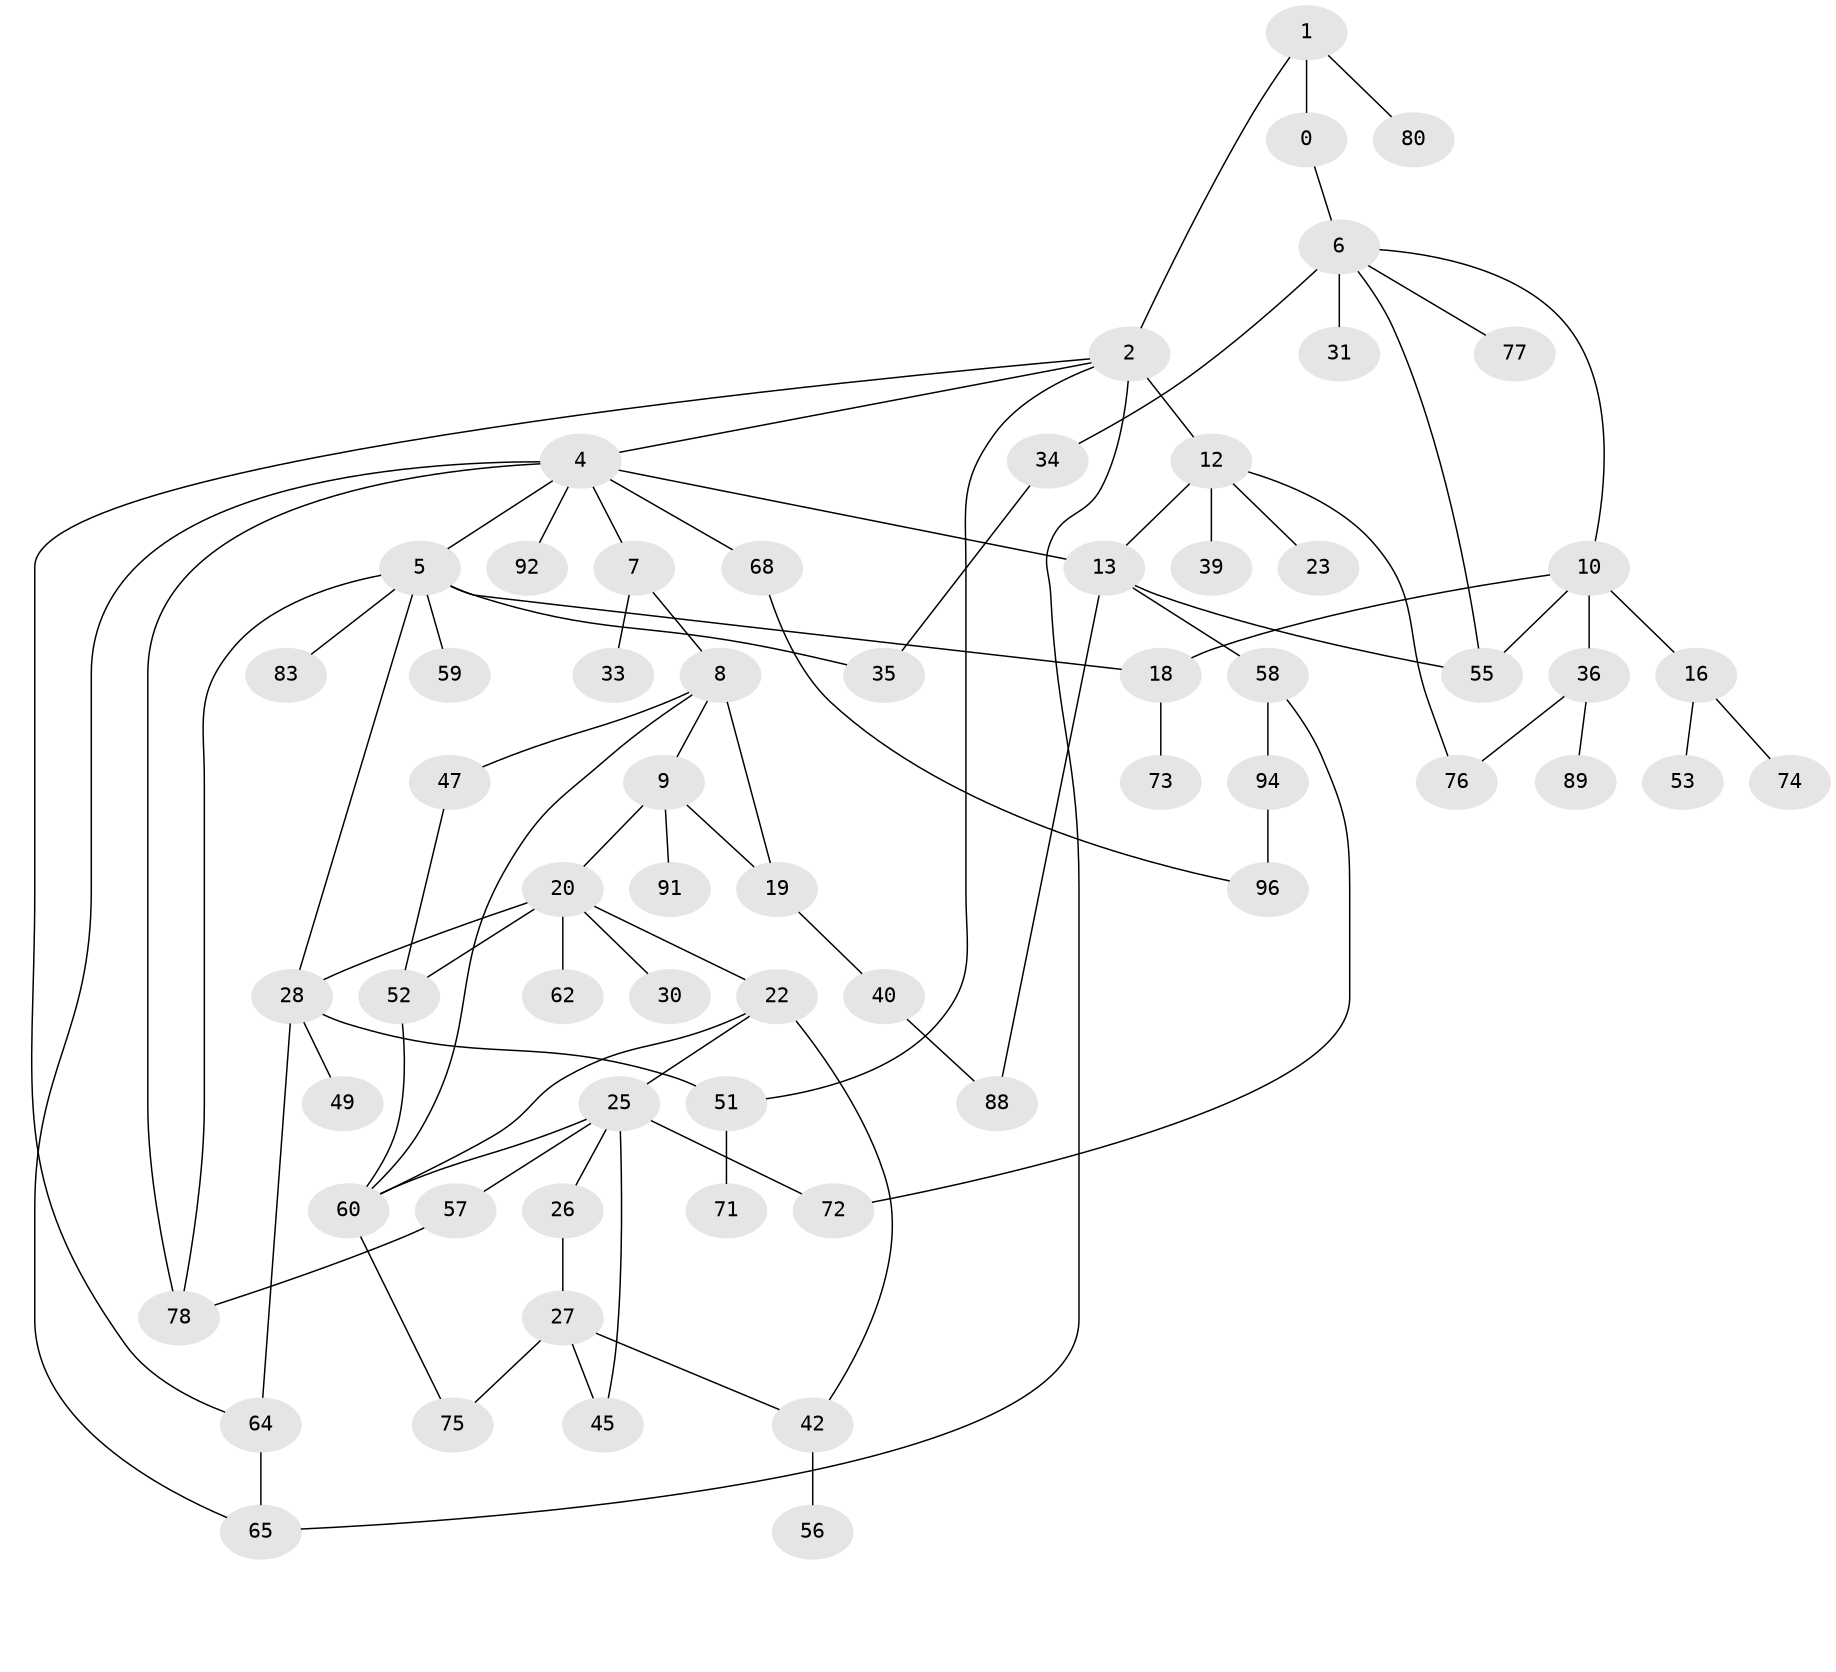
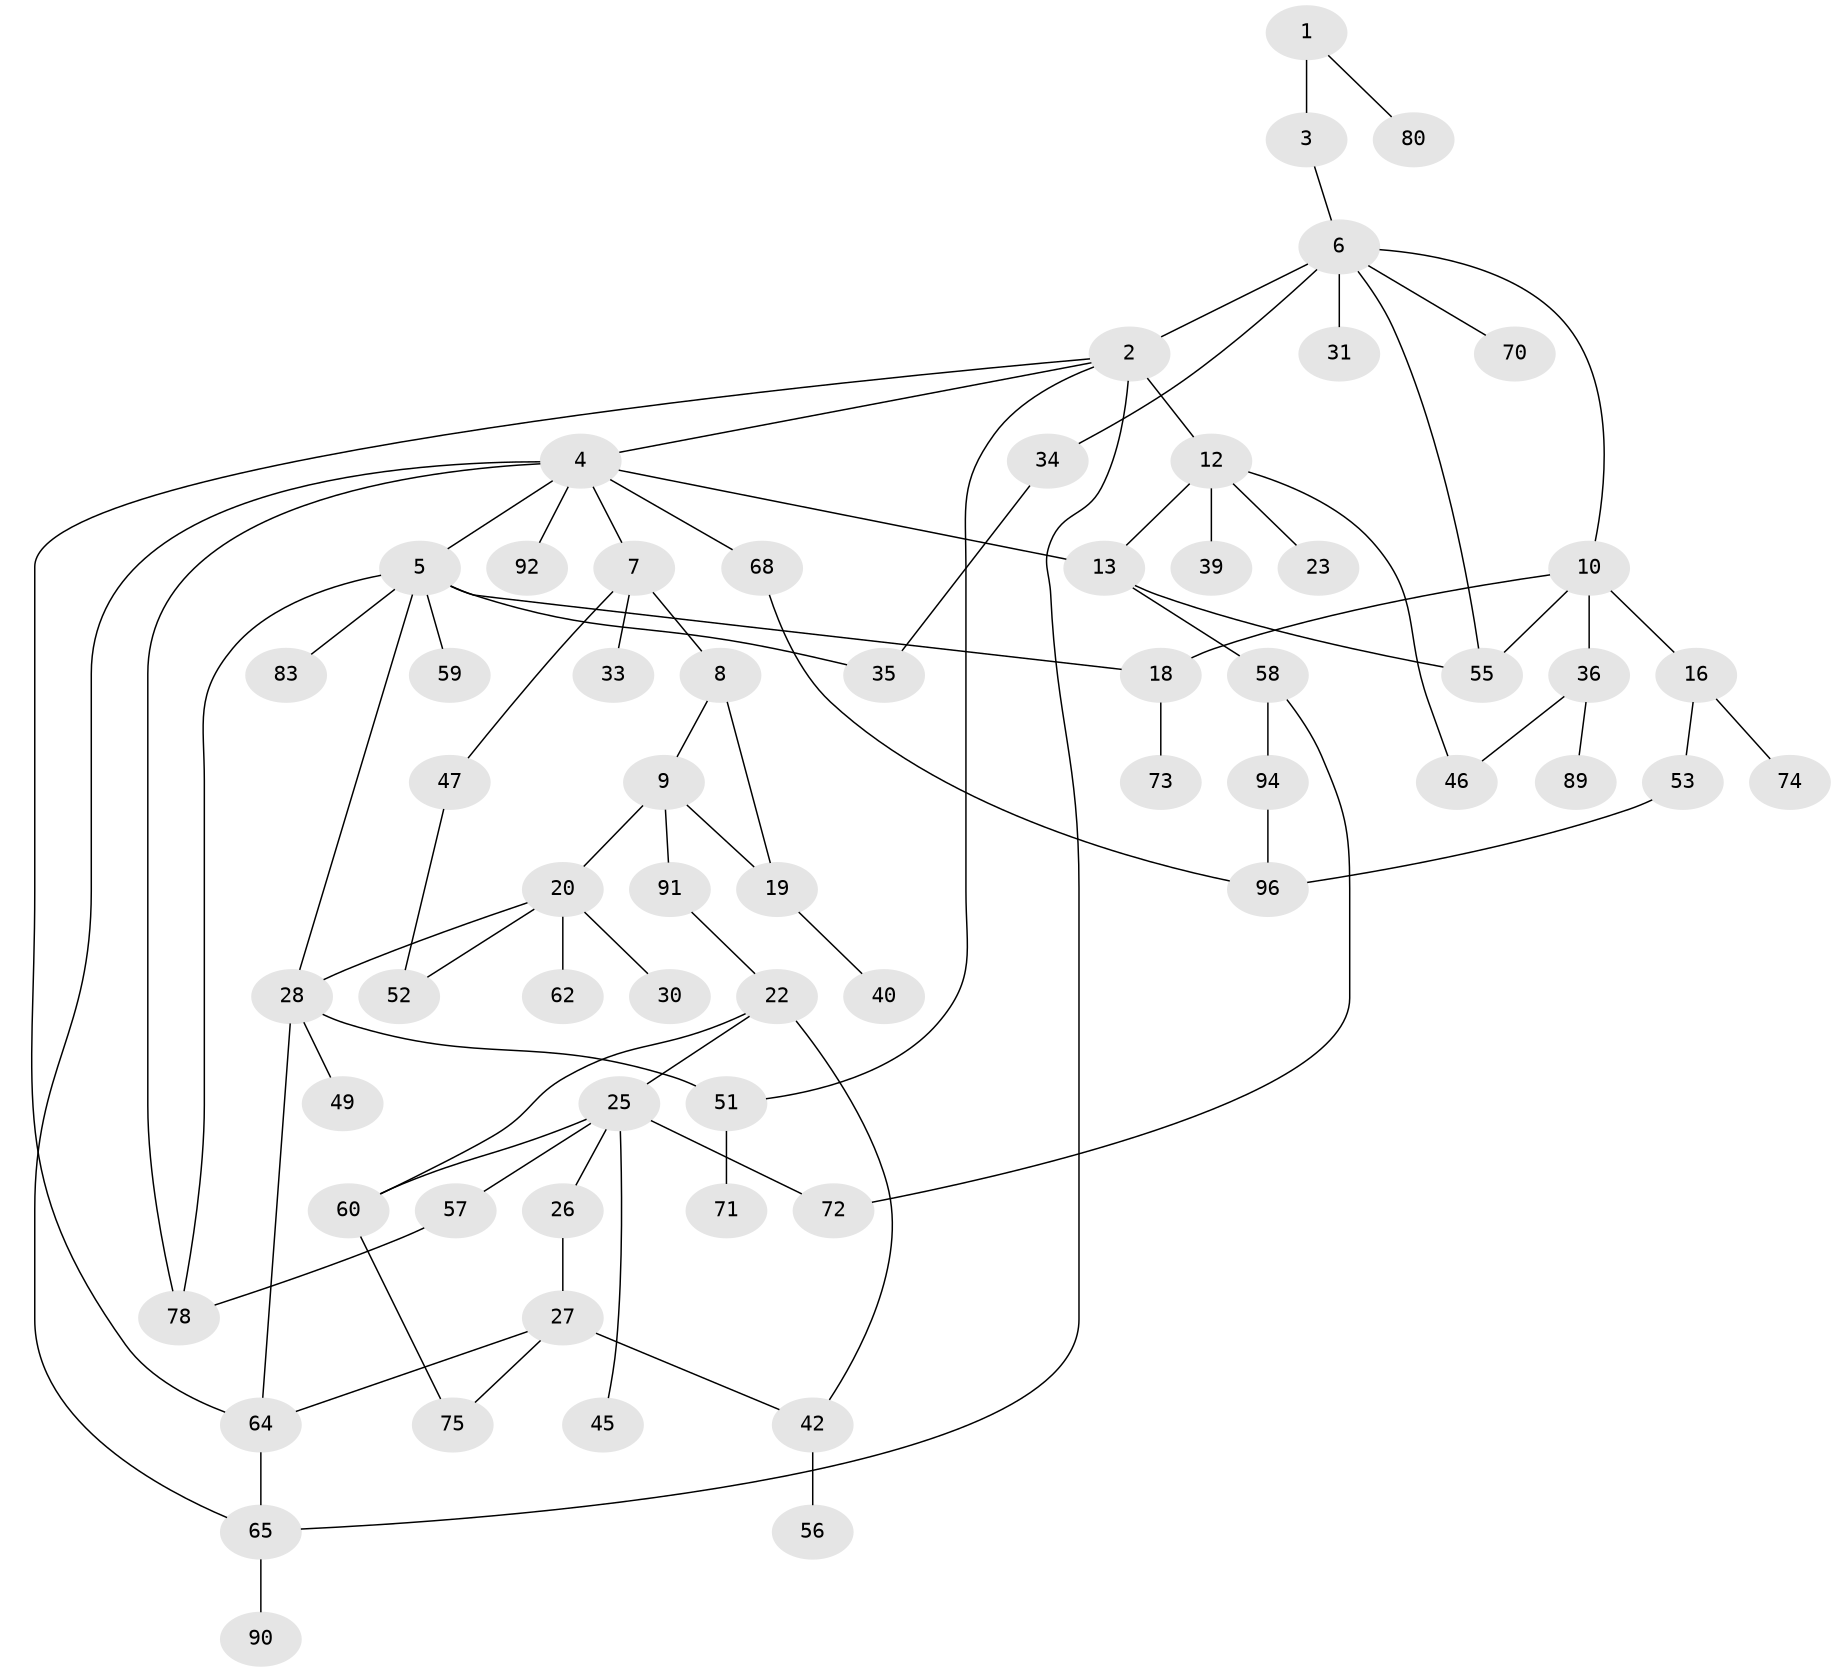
node "0": label "0" -> "3"
edge "1" -- "2": now "6" -- "2"
node "77": label "77" -> "70"
edge "8" -- "47": now "7" -- "47"
node "76": label "76" -> "46"
edge "53" -- "96": added
edge "8" -- "60": removed
edge "20" -- "22": now "91" -- "22"
node "88": removed
edge "52" -- "60": removed
edge "27" -- "45": now "27" -- "64"
node "90": added
